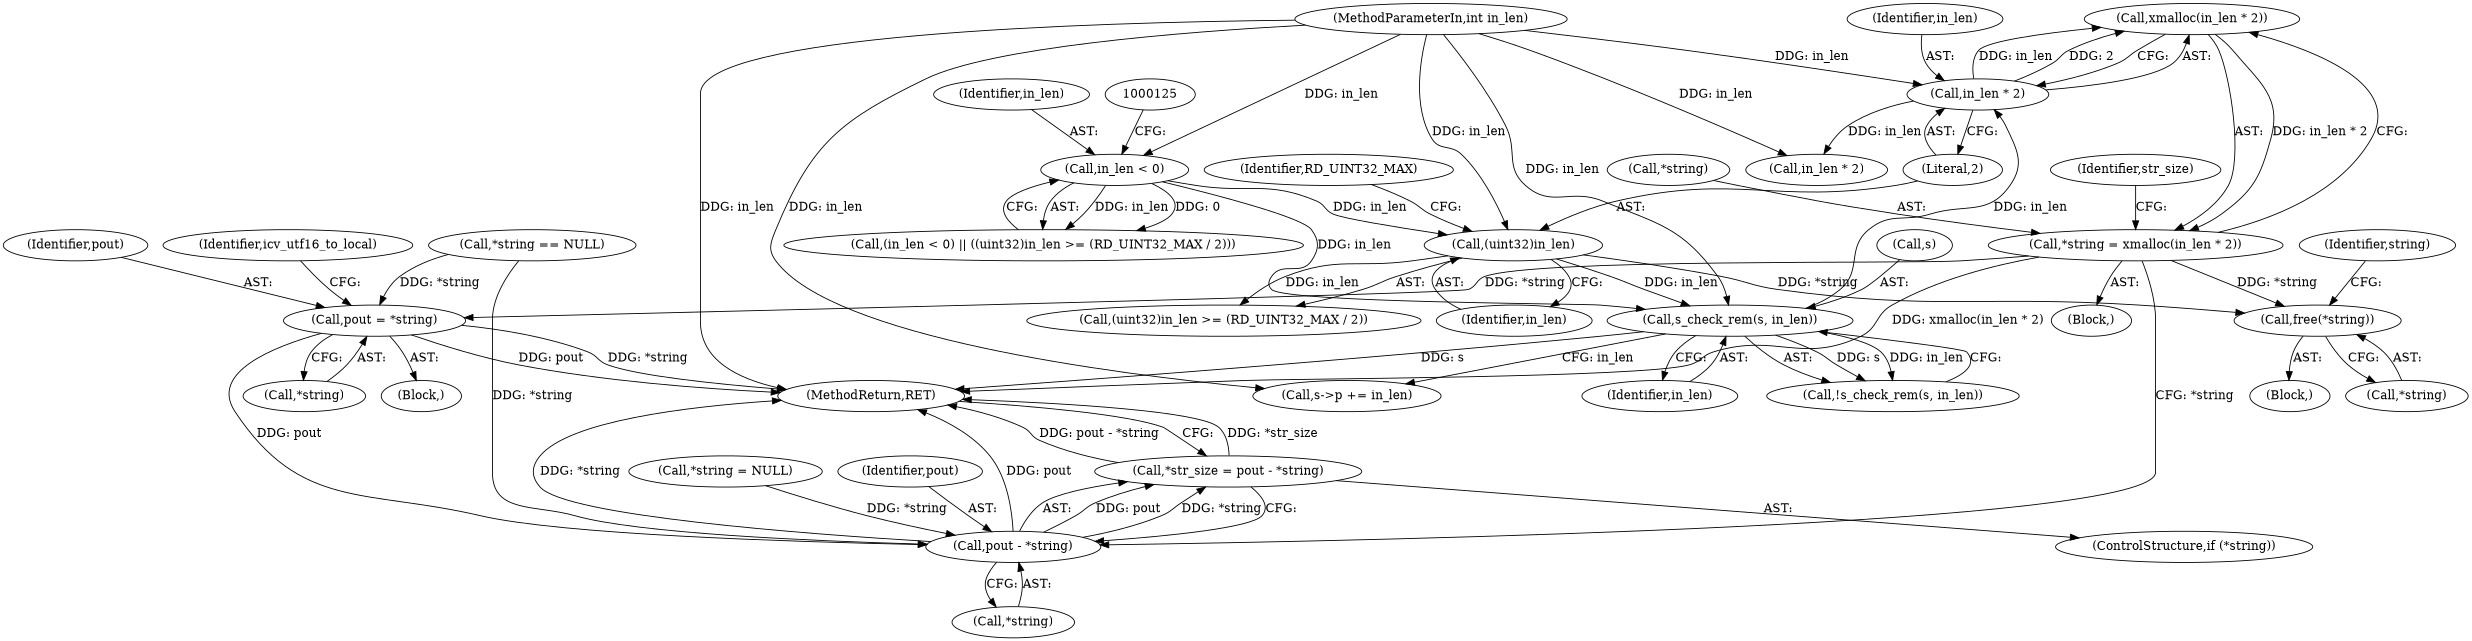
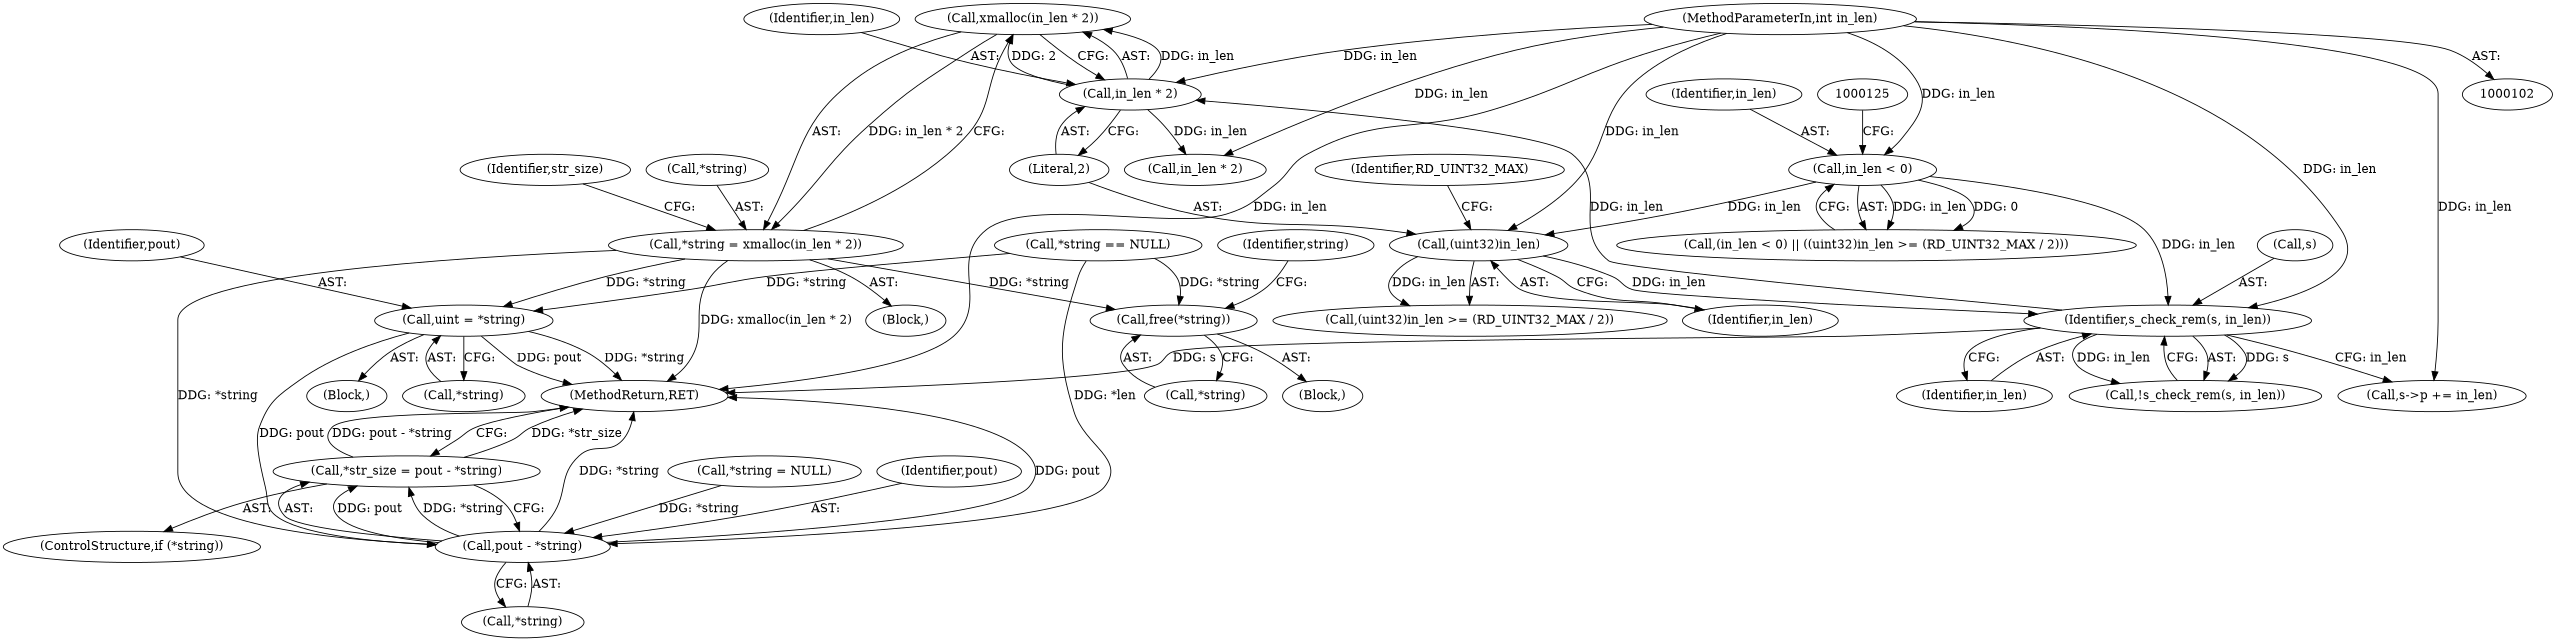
node "1000102": added
node "(Identifier,icv_utf16_to_local)": removed
edge "(Call,(uint32)in_len)" -> "(Call,free(*string))": now "(Call,*string == NULL)" -> "(Call,free(*string))"
node "(Call,pout = *string)": label "(Call,pout = *string)" -> "(Call,uint = *string)"
node "(Call,s_check_rem(s, in_len))": label "(Call,s_check_rem(s, in_len))" -> "(Identifier,s_check_rem(s, in_len))"
edge "(Call,*string == NULL)" -> "(Call,pout - *string)": label "DDG: *string" -> "DDG: *len"
edge "(Call,*string = xmalloc(in_len * 2))" -> "(Call,pout - *string)": label "CFG: *string" -> "DDG: *string"
